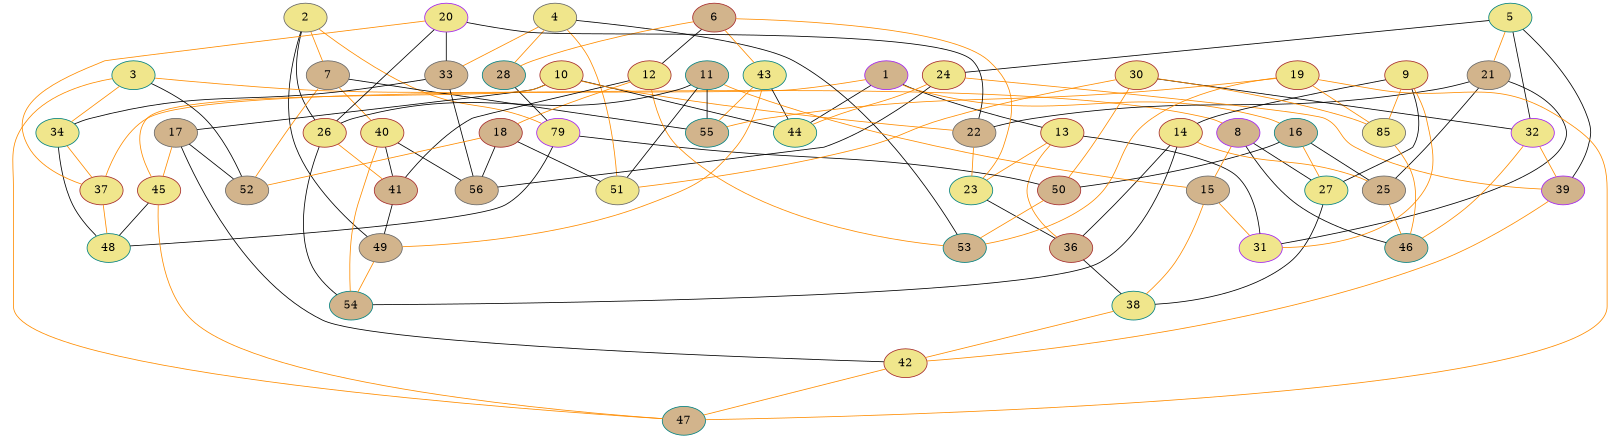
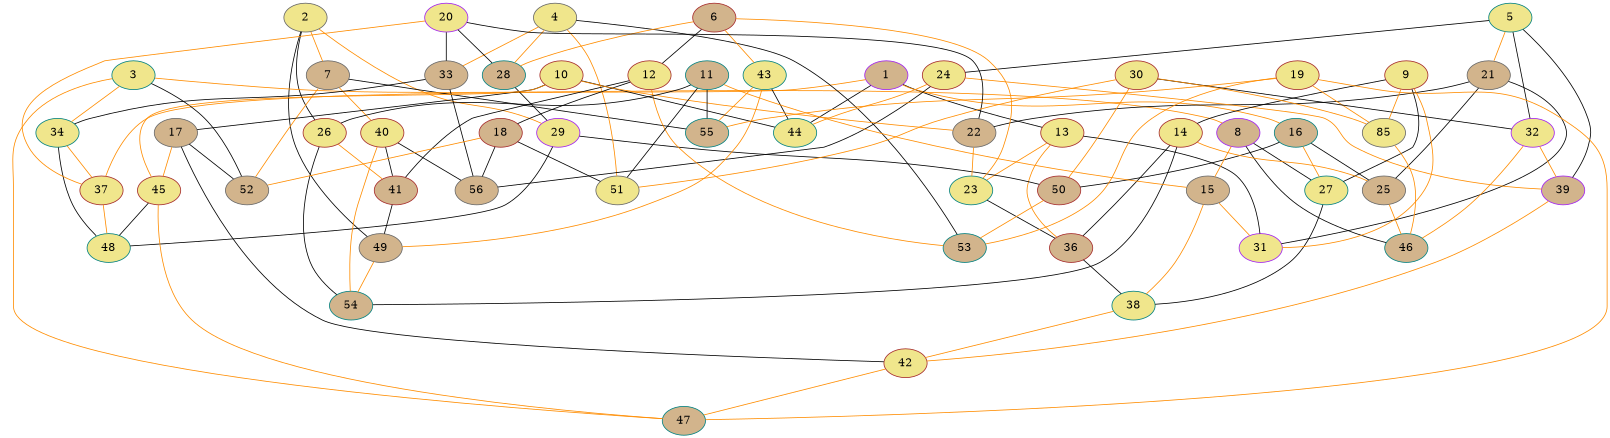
edge "20" -- "26": now "20" -- "28"
edge "12" -- "18": color darkorange -> black
node "79": label "79" -> "29"
